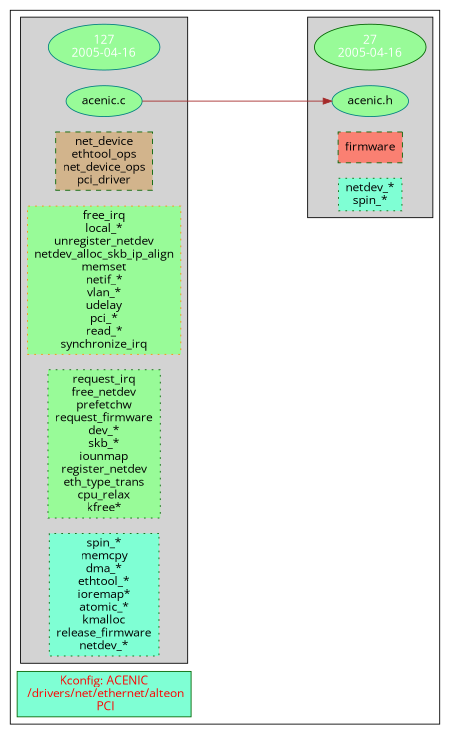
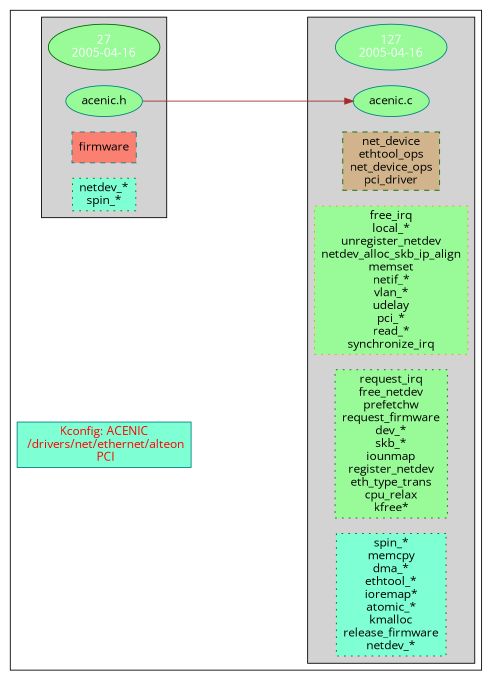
edge "acenic.c" -> "acenic.h": reversed
node "firmware": color darkgreen -> teal
node "Kconfig: ACENIC /drivers/net/ethernet/alteon PCI": color darkgreen -> teal
